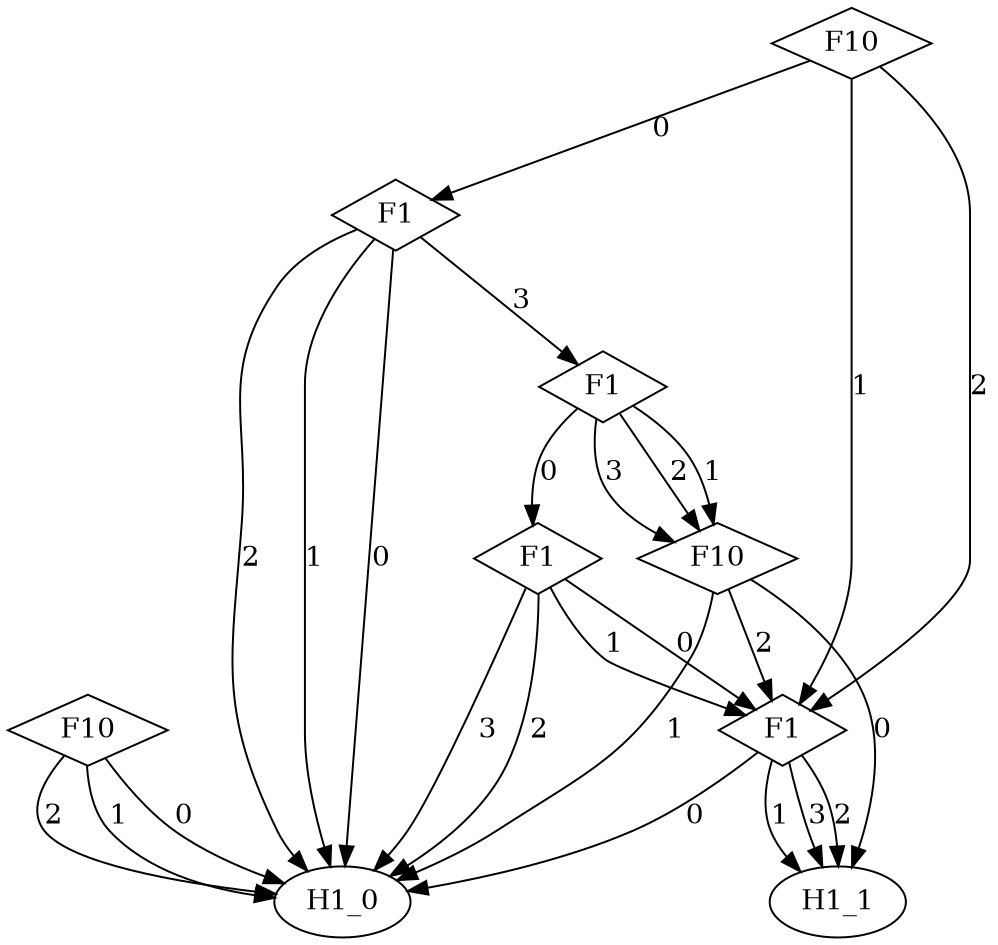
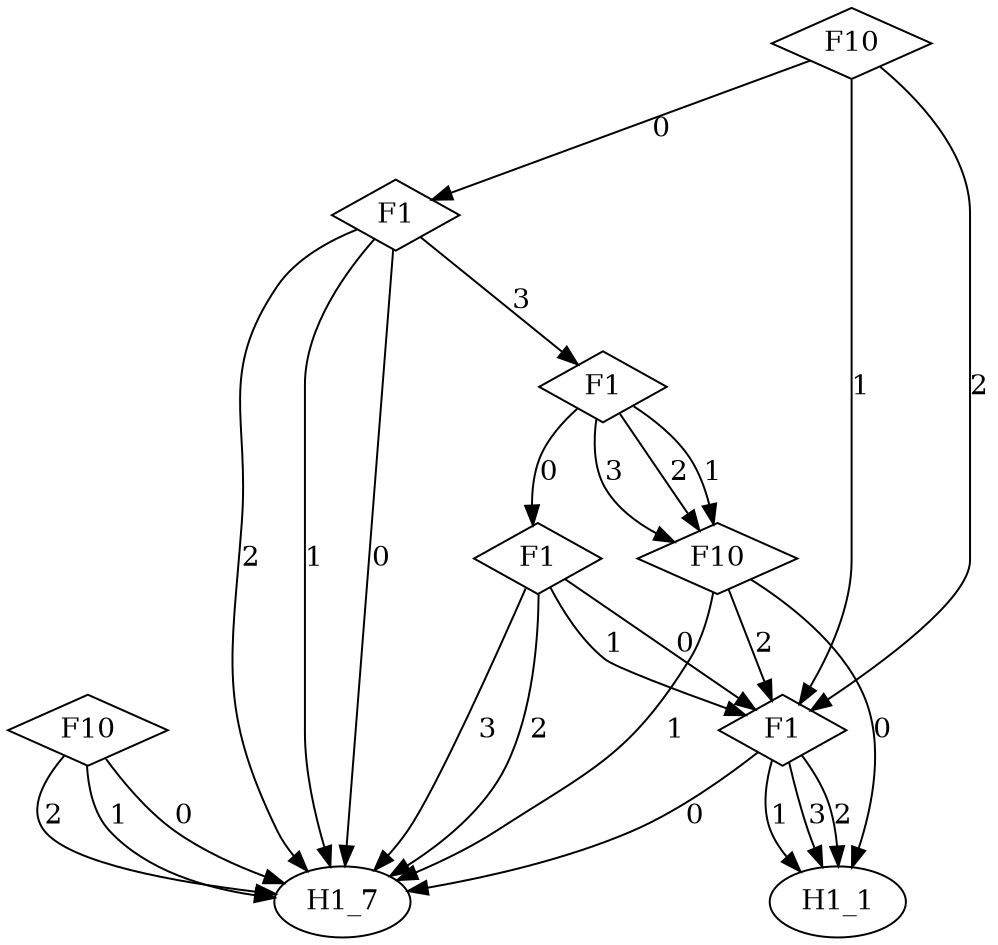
node "H1_0": label "H1_0" -> "H1_7"
